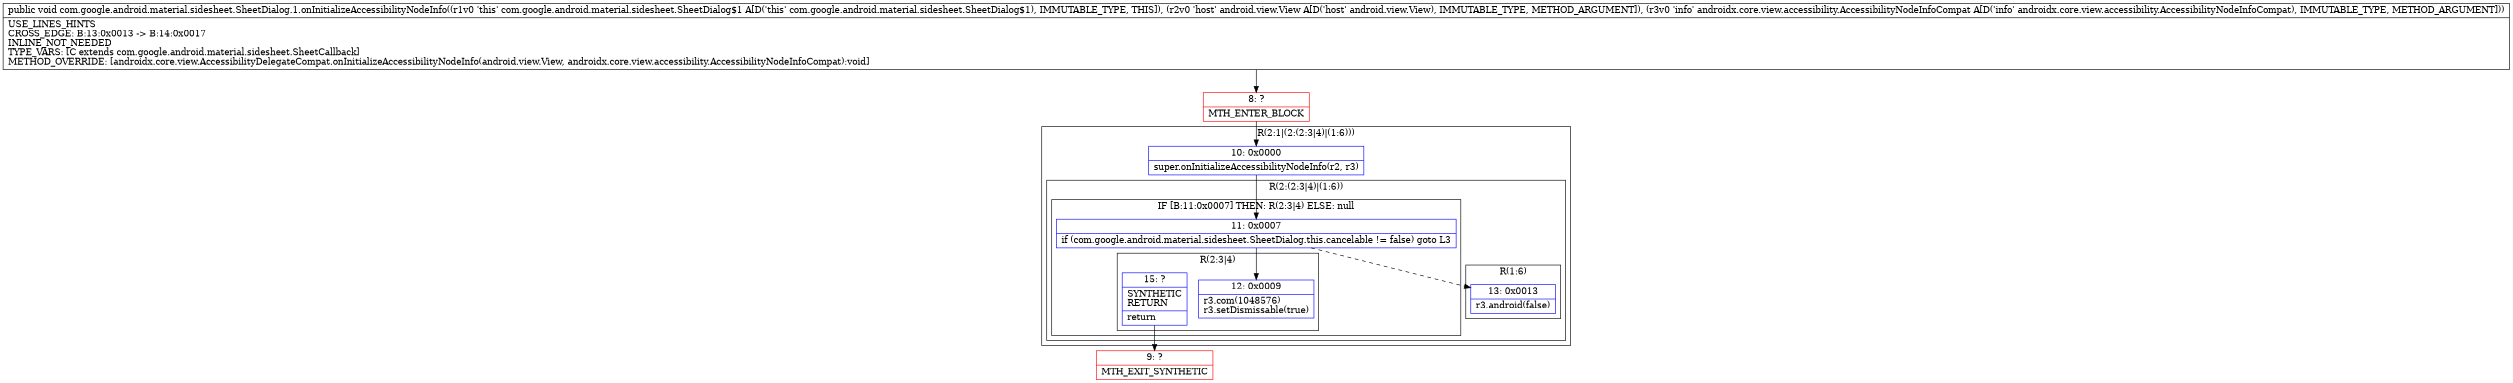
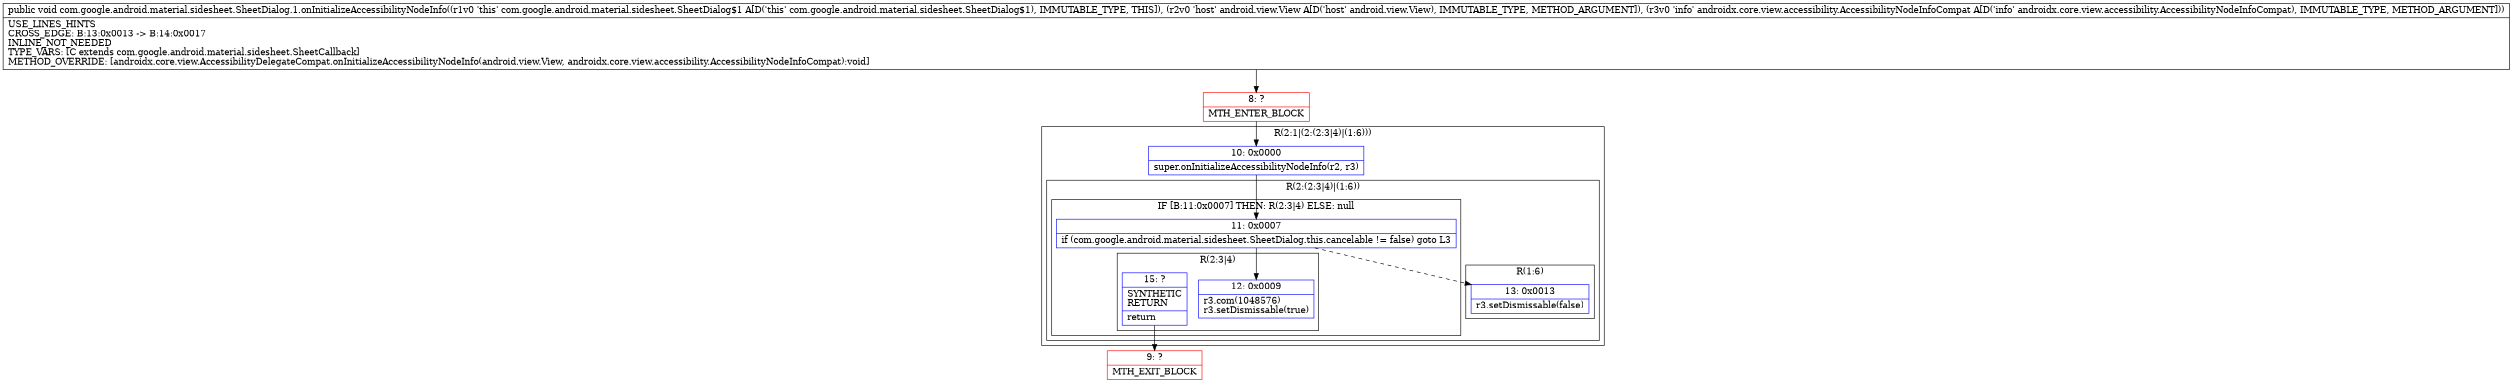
node "13: 0x0013": text "r3.android(false)" -> "r3.setDismissable(false)"
node "9: ?": text "MTH_EXIT_SYNTHETIC" -> "MTH_EXIT_BLOCK"
